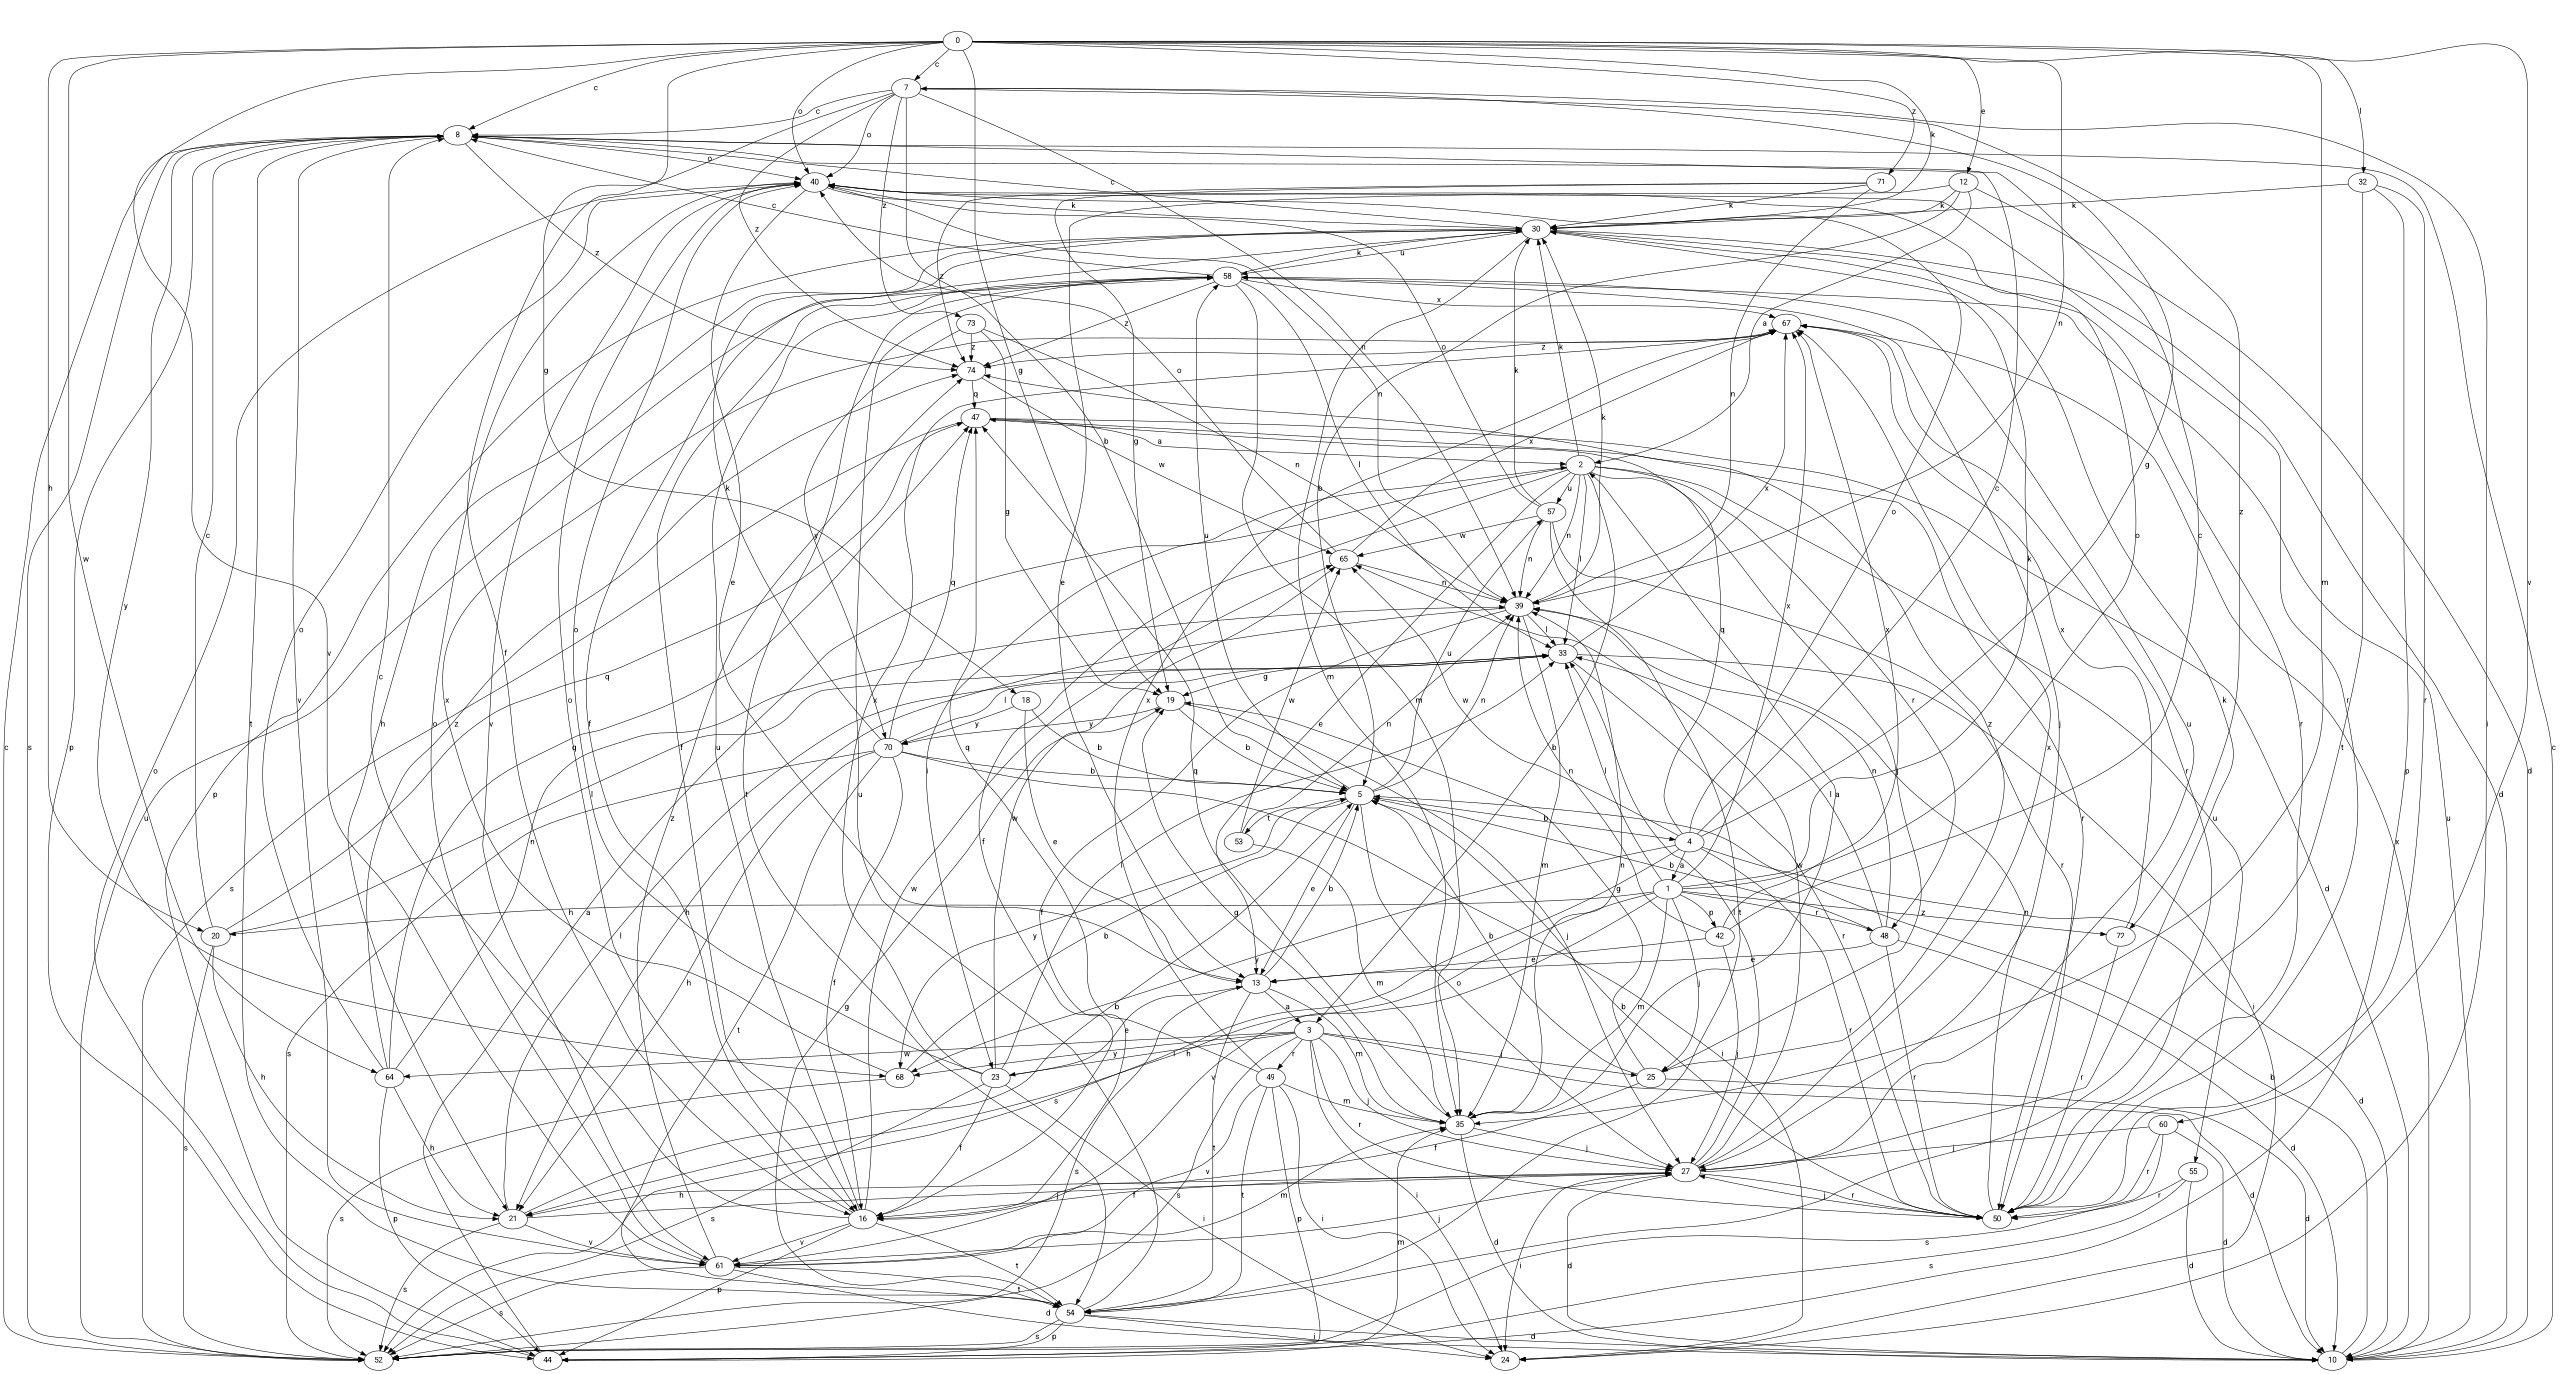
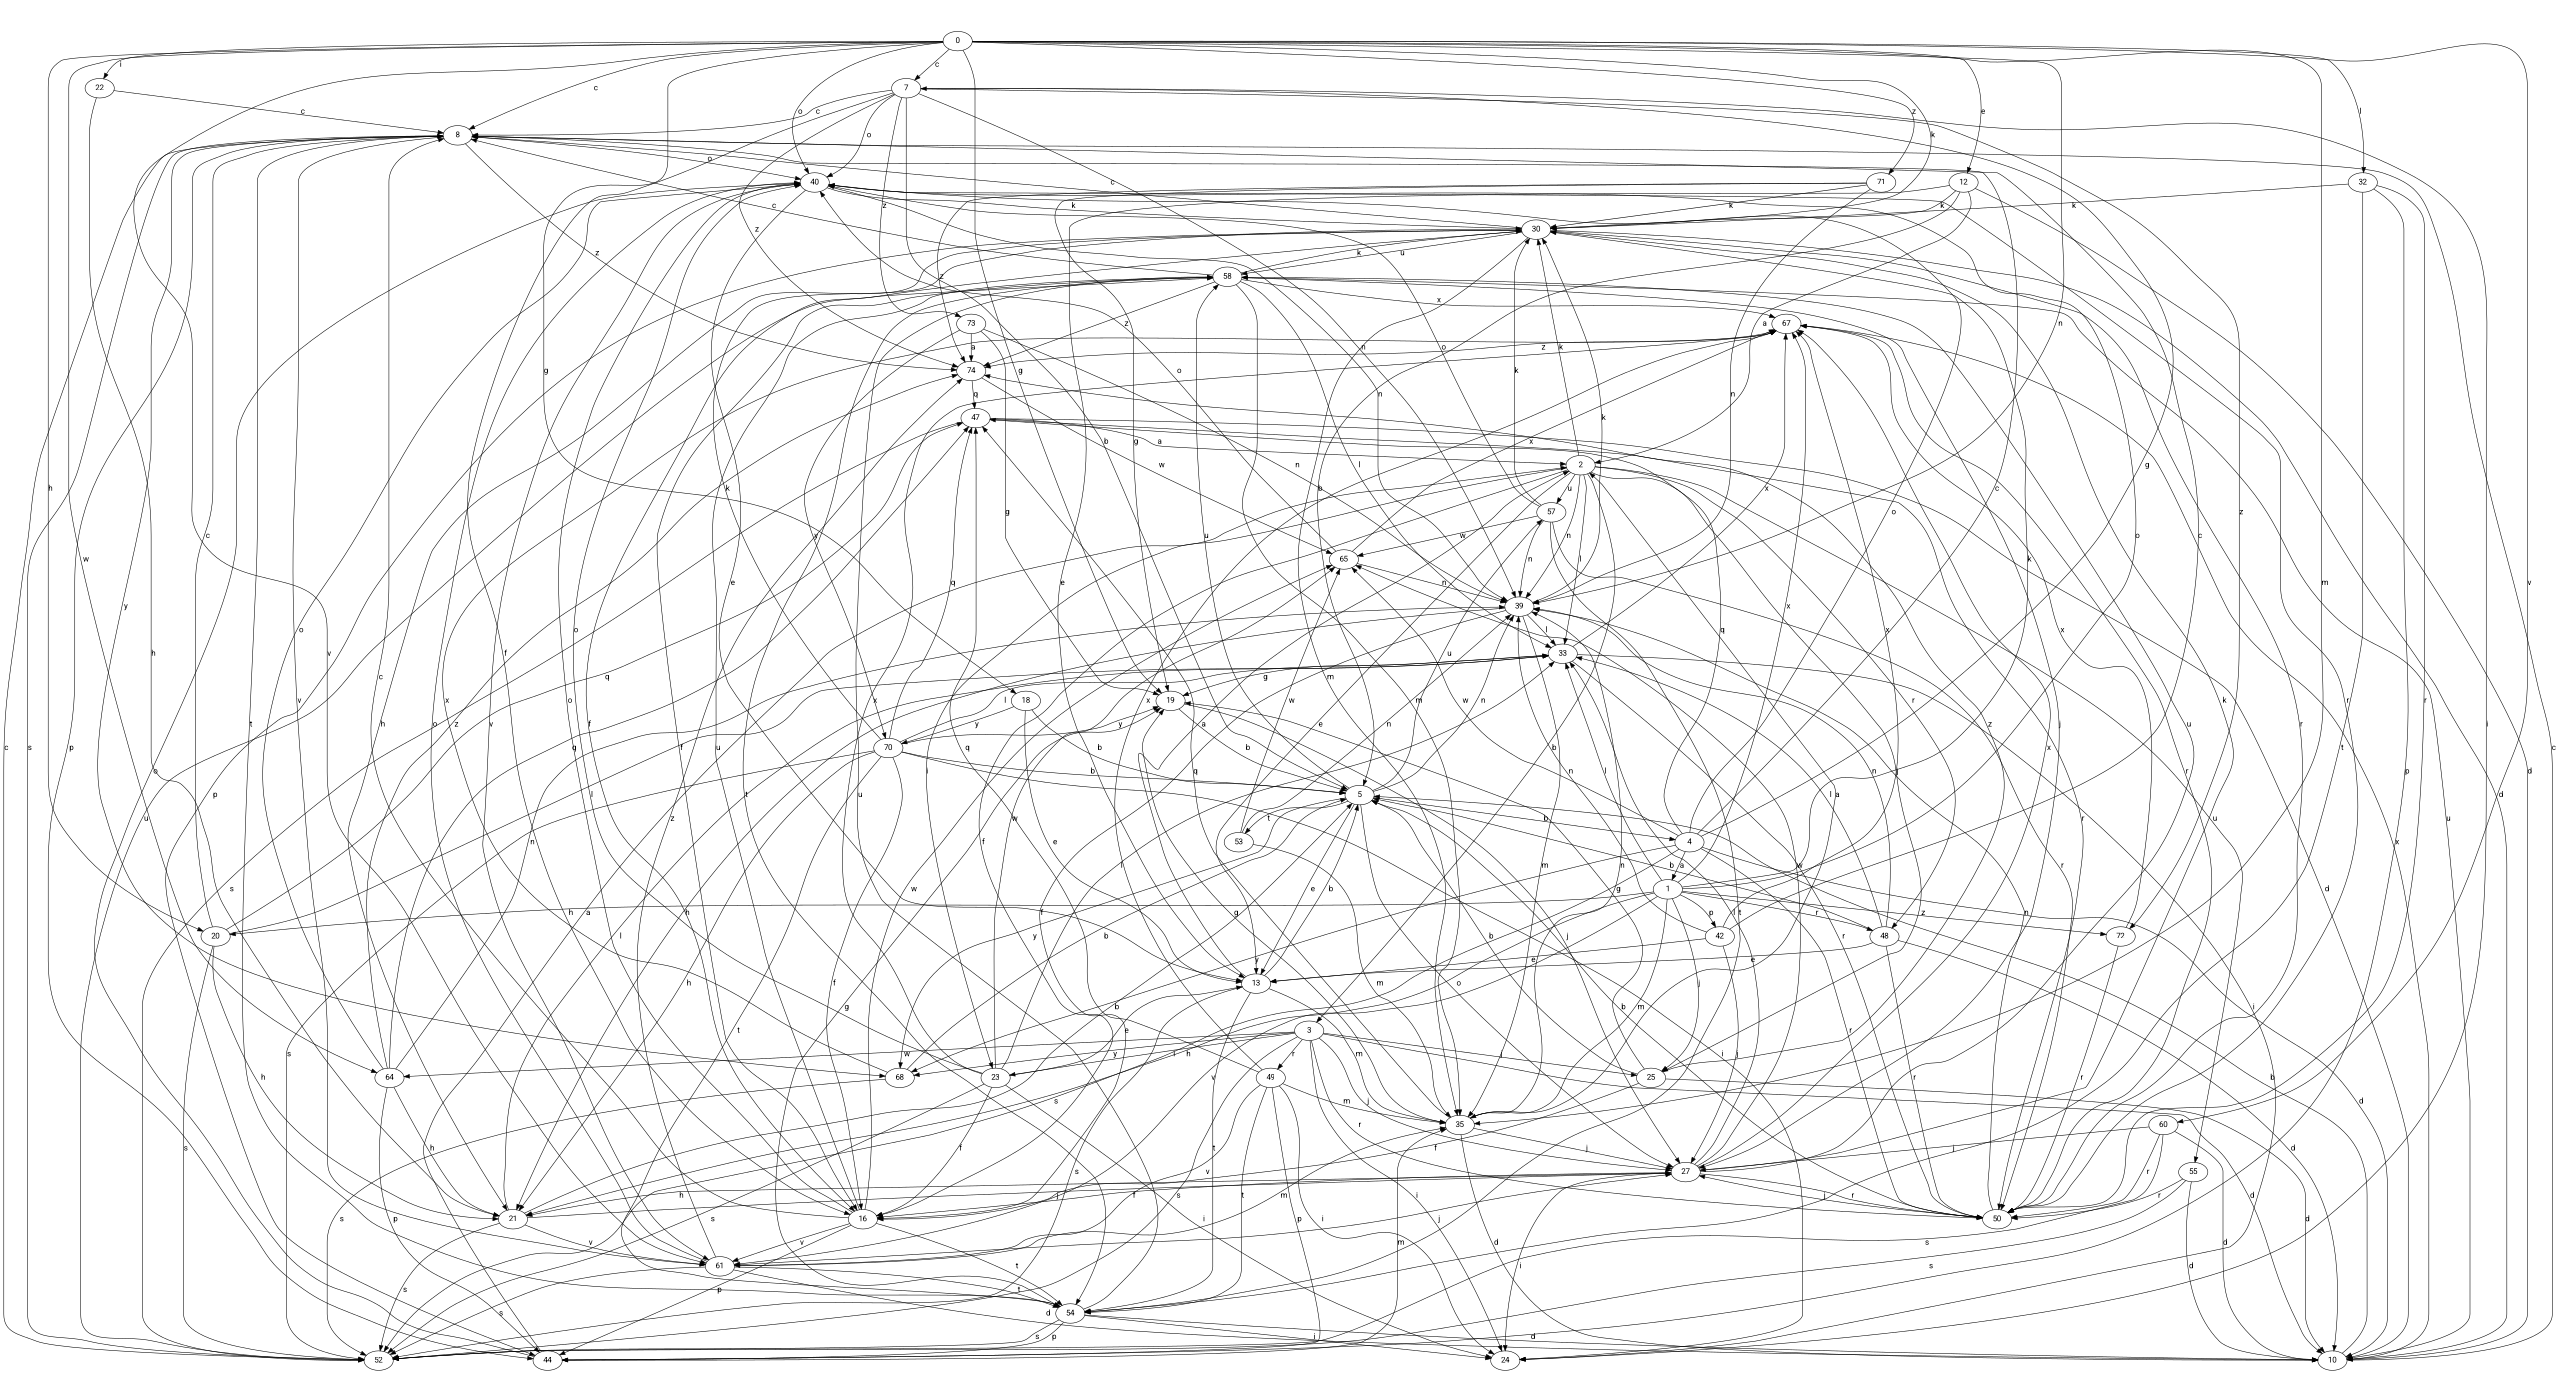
node "22": added
edge "73" -> "74": label "z" -> "a"
edge "19" -> "70": reversed
edge "13" -> "3": now "13" -> "2"
edge "27" -> "10": removed, label "d"
